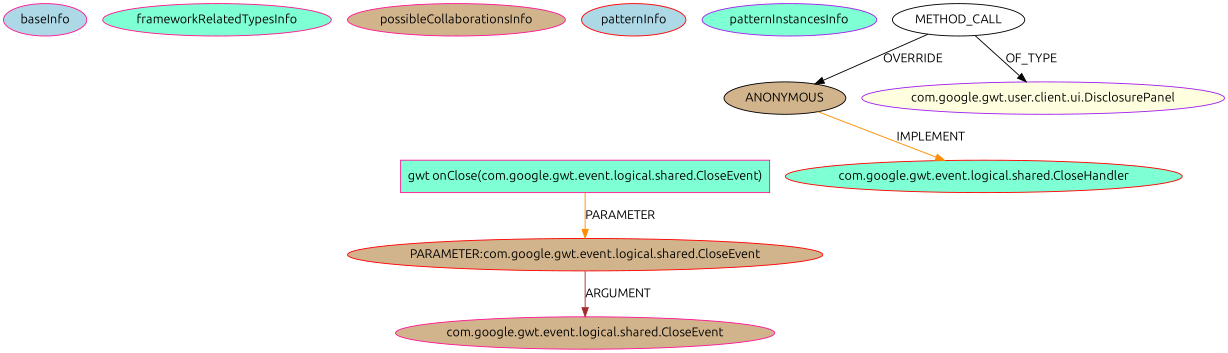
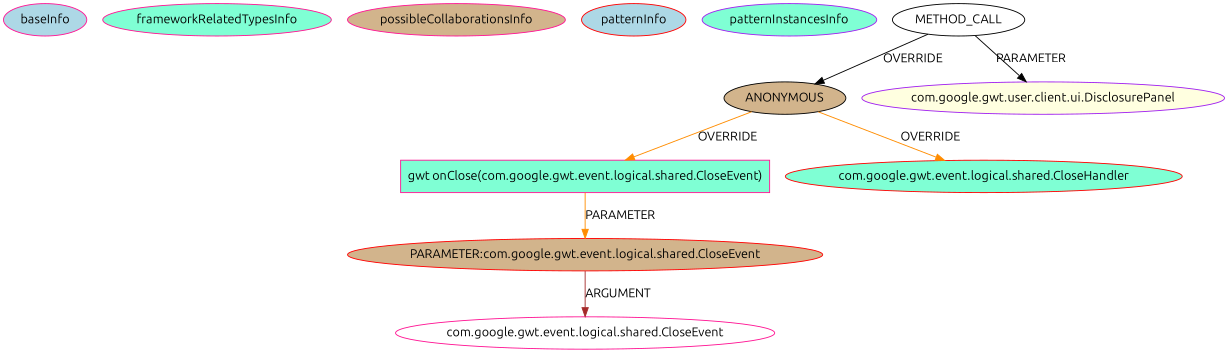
edge "METHOD_CALL" -> "com.google.gwt.user.client.ui.DisclosurePanel": label "OF_TYPE" -> "PARAMETER"
edge "ANONYMOUS" -> "gwt onClose(com.google.gwt.event.logical.shared.CloseEvent)": added, label "OVERRIDE"
edge "ANONYMOUS" -> "com.google.gwt.event.logical.shared.CloseHandler": label "IMPLEMENT" -> "OVERRIDE"
node "com.google.gwt.event.logical.shared.CloseEvent": fillcolor tan -> white
